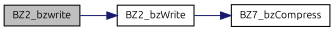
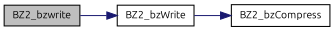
node "BZ7_bzCompress": label "BZ7_bzCompress" -> "BZ2_bzCompress"
